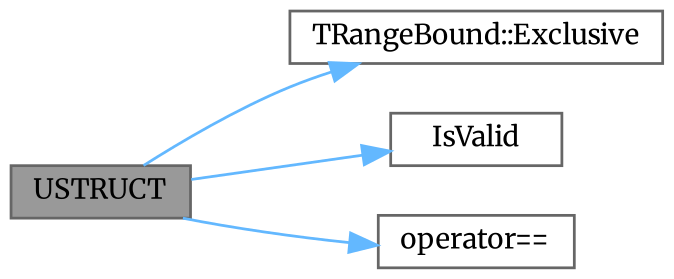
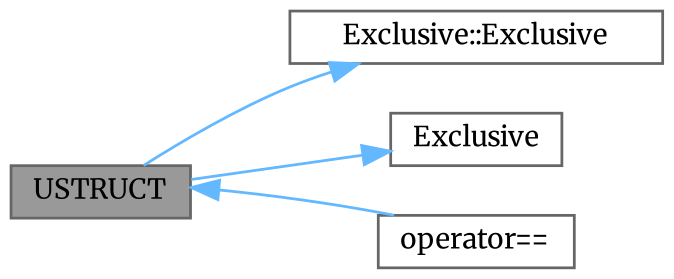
node "TRangeBound::Exclusive": label "TRangeBound::Exclusive" -> "Exclusive::Exclusive"
node "IsValid": label "IsValid" -> "Exclusive"
edge "USTRUCT" -> "operator==": reversed
